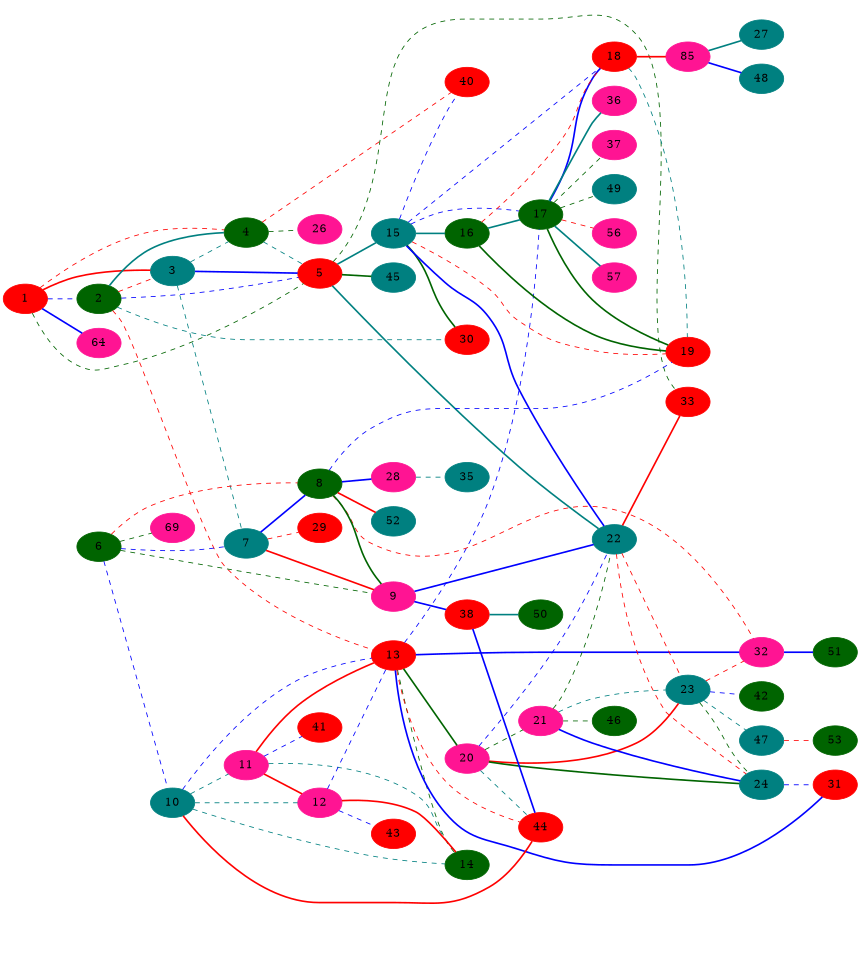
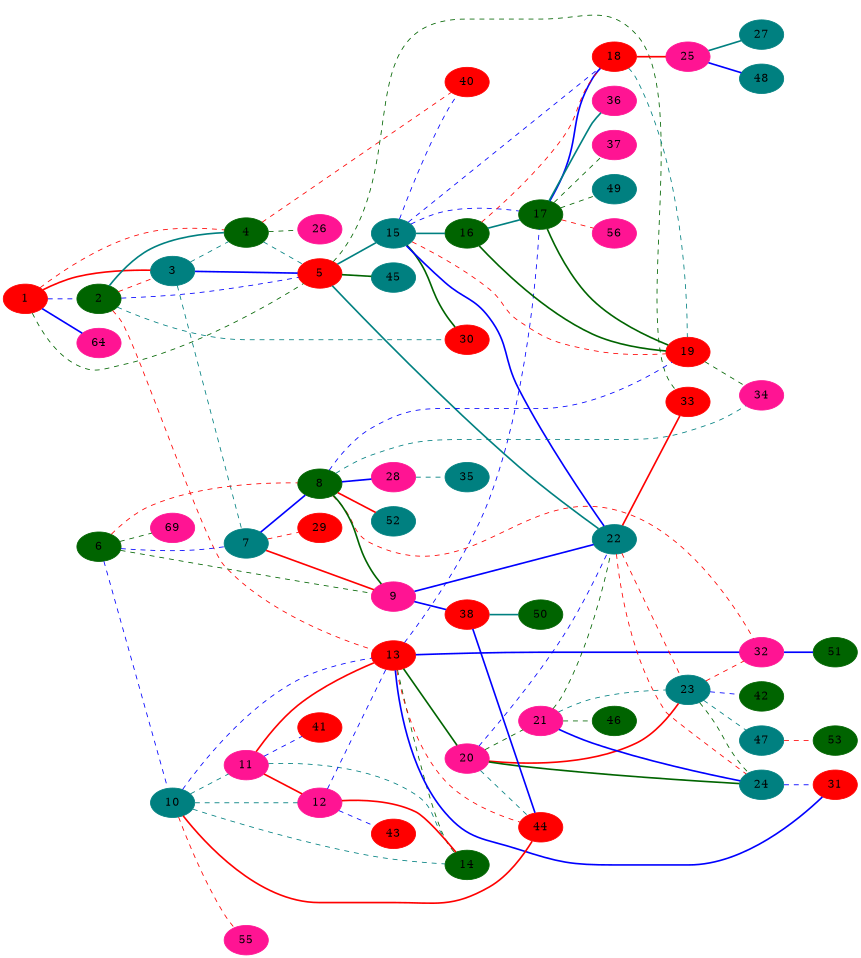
node "85": label "85" -> "25"
node "57": removed
node "34": added
node "55": added
